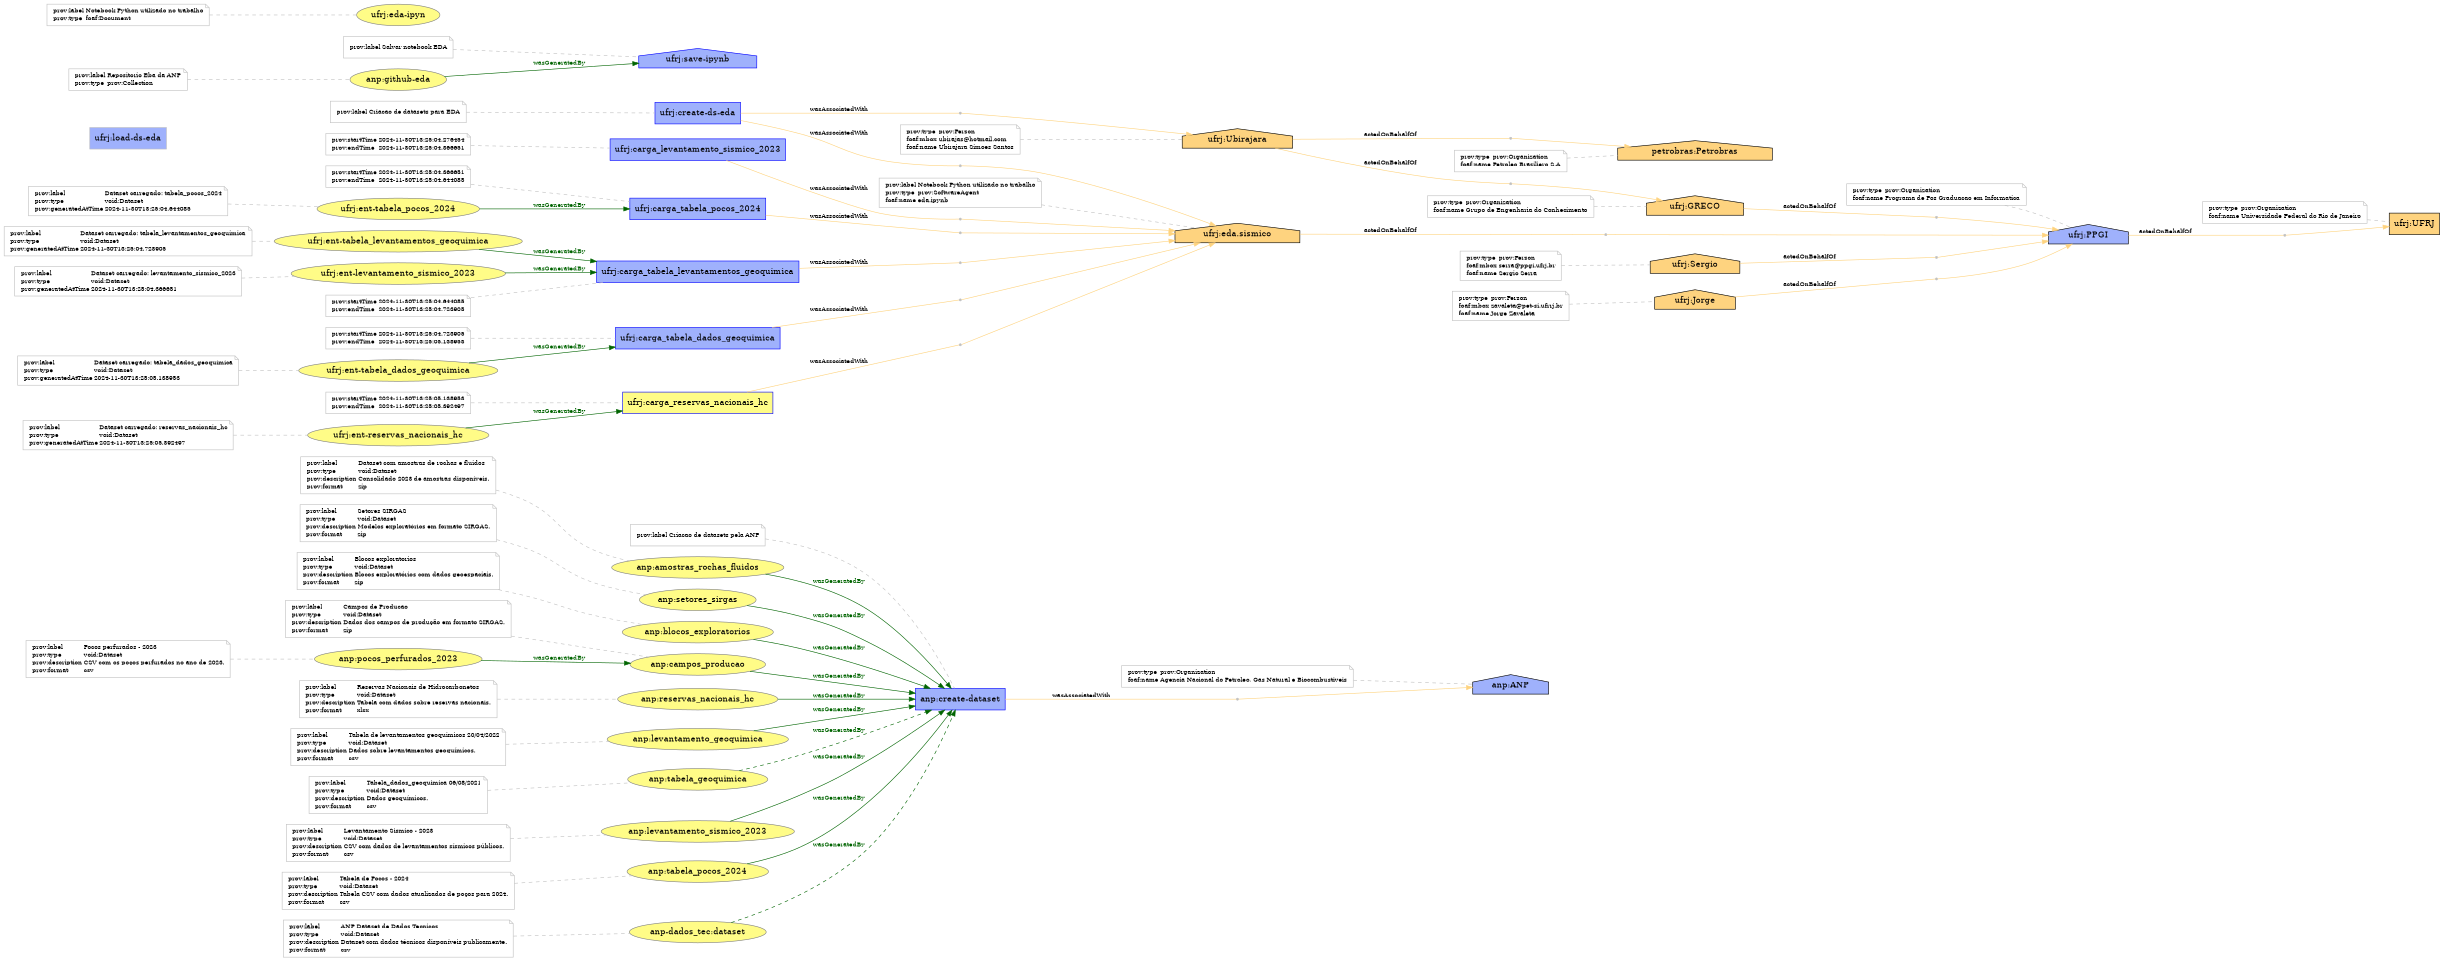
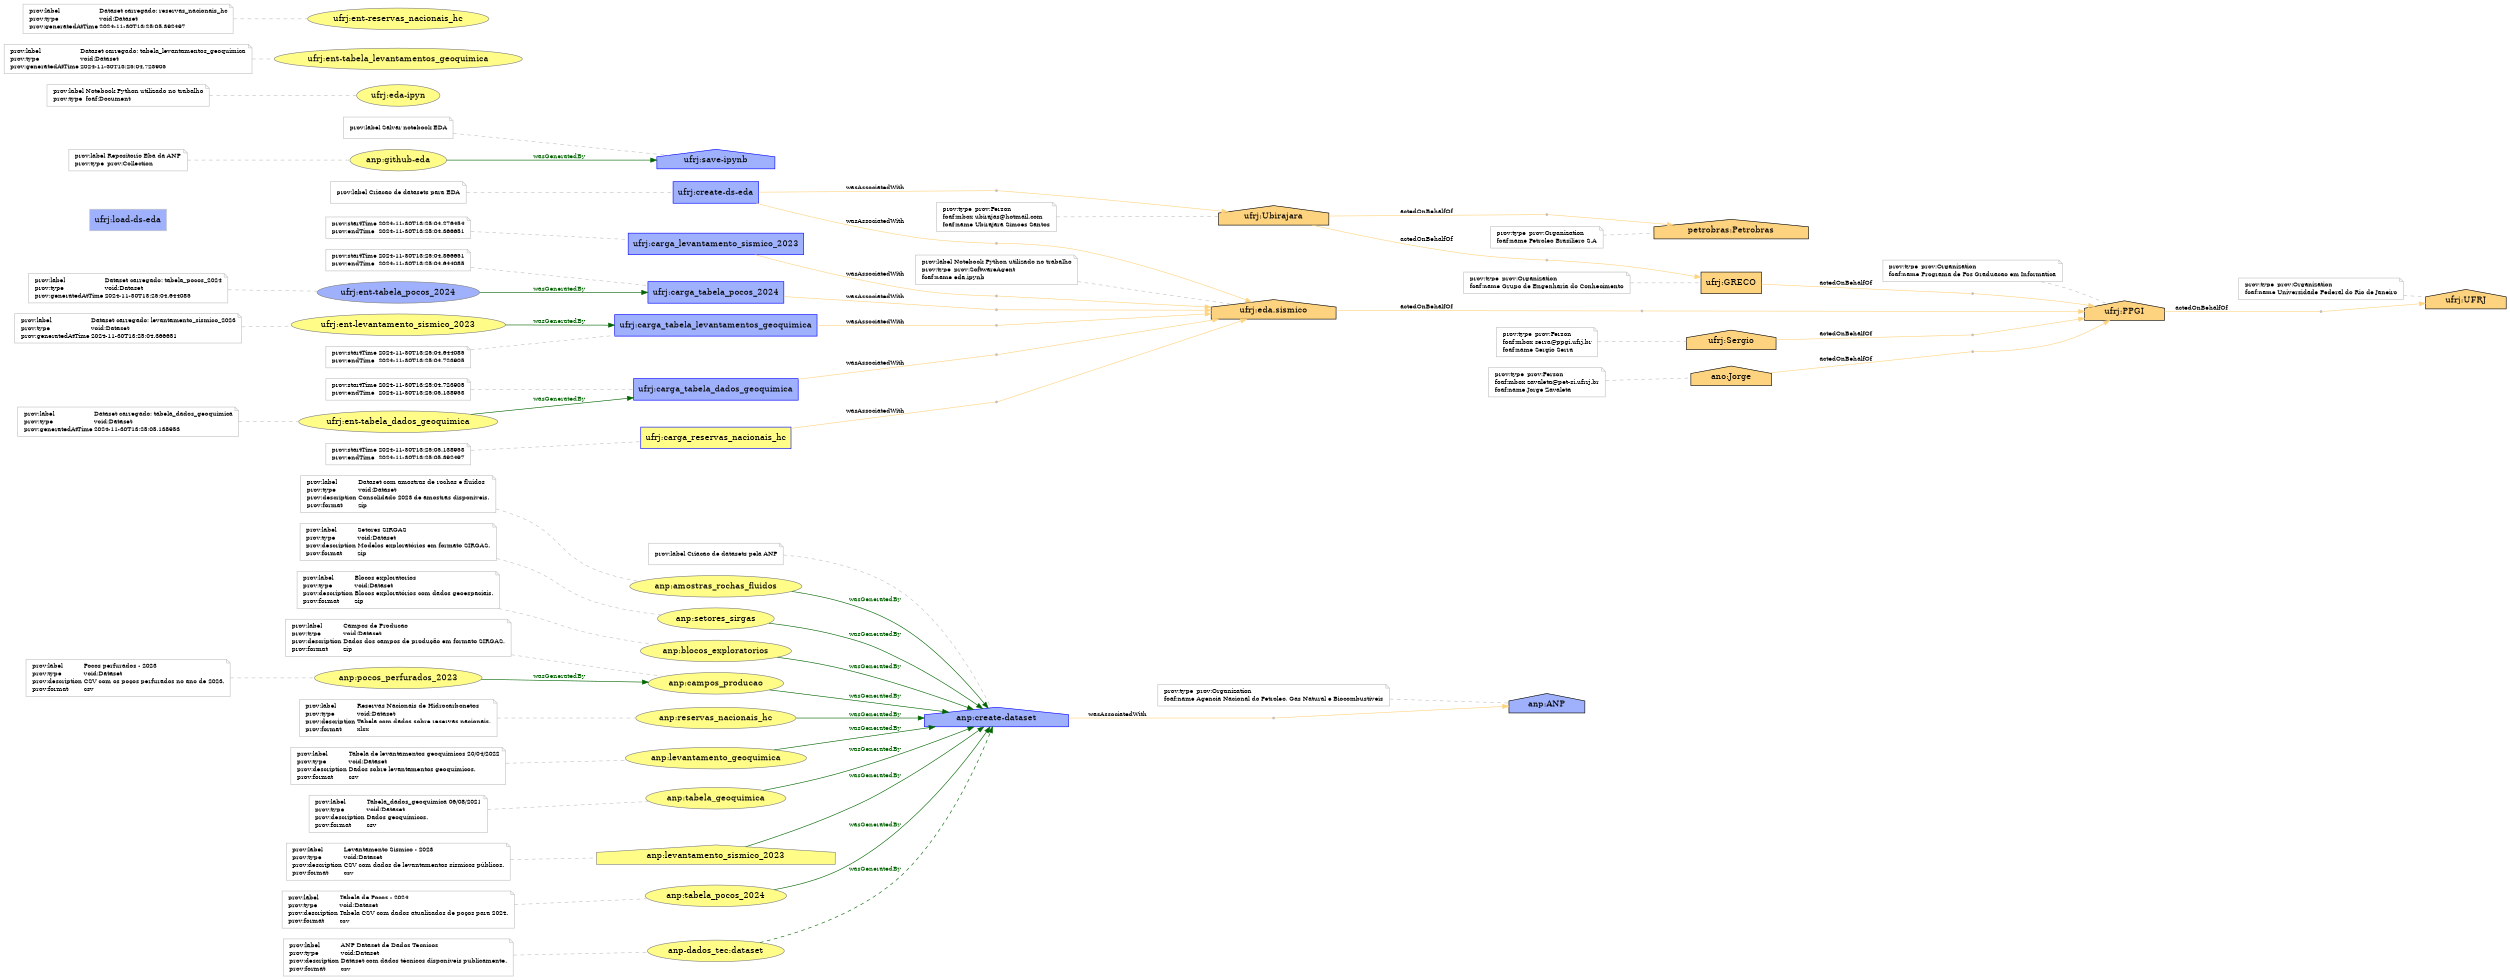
node "ufrj:GRECO": shape house -> box
node "ufrj:ent-tabela_pocos_2024": fillcolor #fffc87 -> #9fb1fc
node "ufrj:UFRJ": shape box -> house
node "ufrj:PPGI": fillcolor #9fb1fc -> #fed37f
edge "ufrj:ent-tabela_levantamentos_geoquimica" -> "ufrj:carga_tabela_levantamentos_geoquimica": removed, label "wasGeneratedBy"
node "ufrj:Jorge": label "ufrj:Jorge" -> "ano:Jorge"
edge "ufrj:ent-reservas_nacionais_hc" -> "ufrj:carga_reservas_nacionais_hc": removed, label "wasGeneratedBy"
node "anp:create-dataset": shape box -> house
edge "anp:tabela_geoquimica" -> "anp:create-dataset": style dashed -> solid
node "anp:levantamento_sismico_2023": shape ellipse -> house
